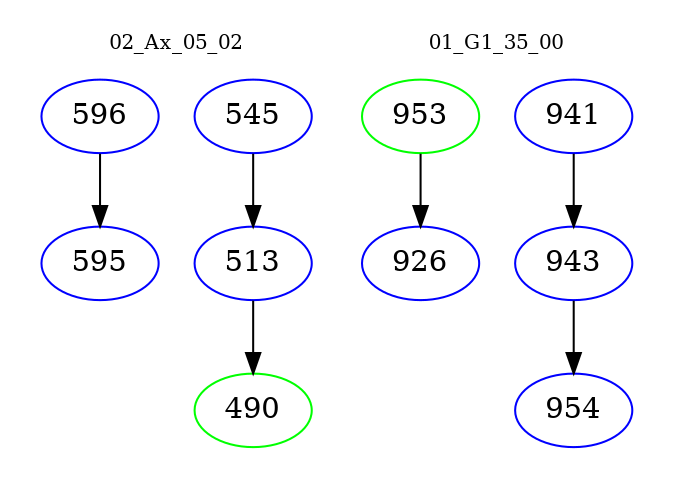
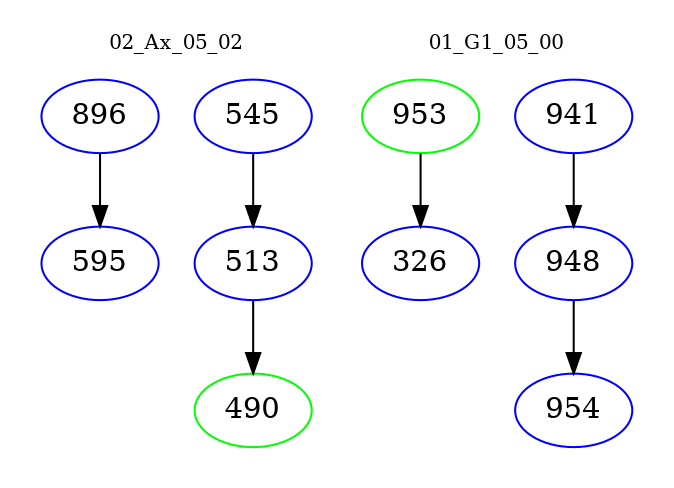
cluster "01_G1_35_00": label "01_G1_35_00" -> "01_G1_05_00"
node "596": label "596" -> "896"
node "926": label "926" -> "326"
node "943": label "943" -> "948"
